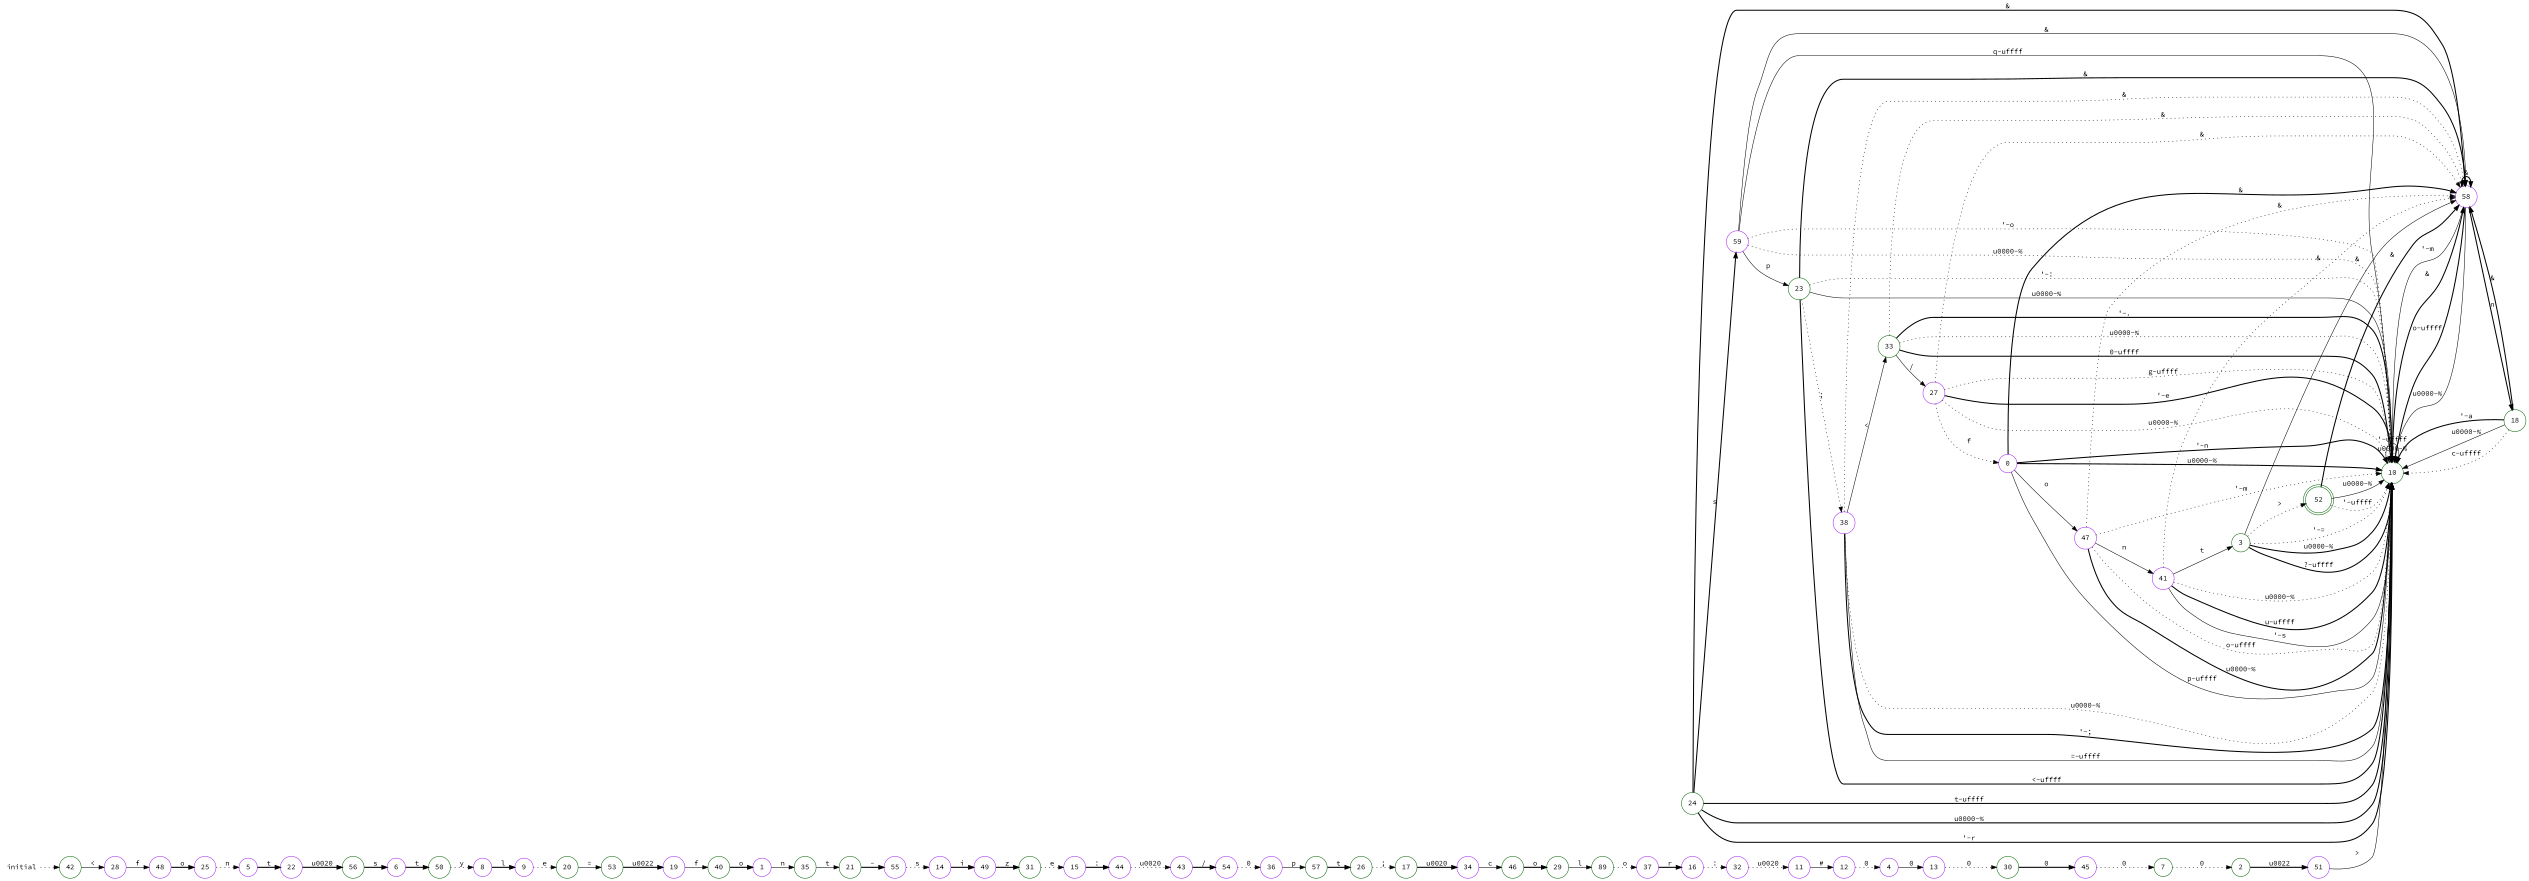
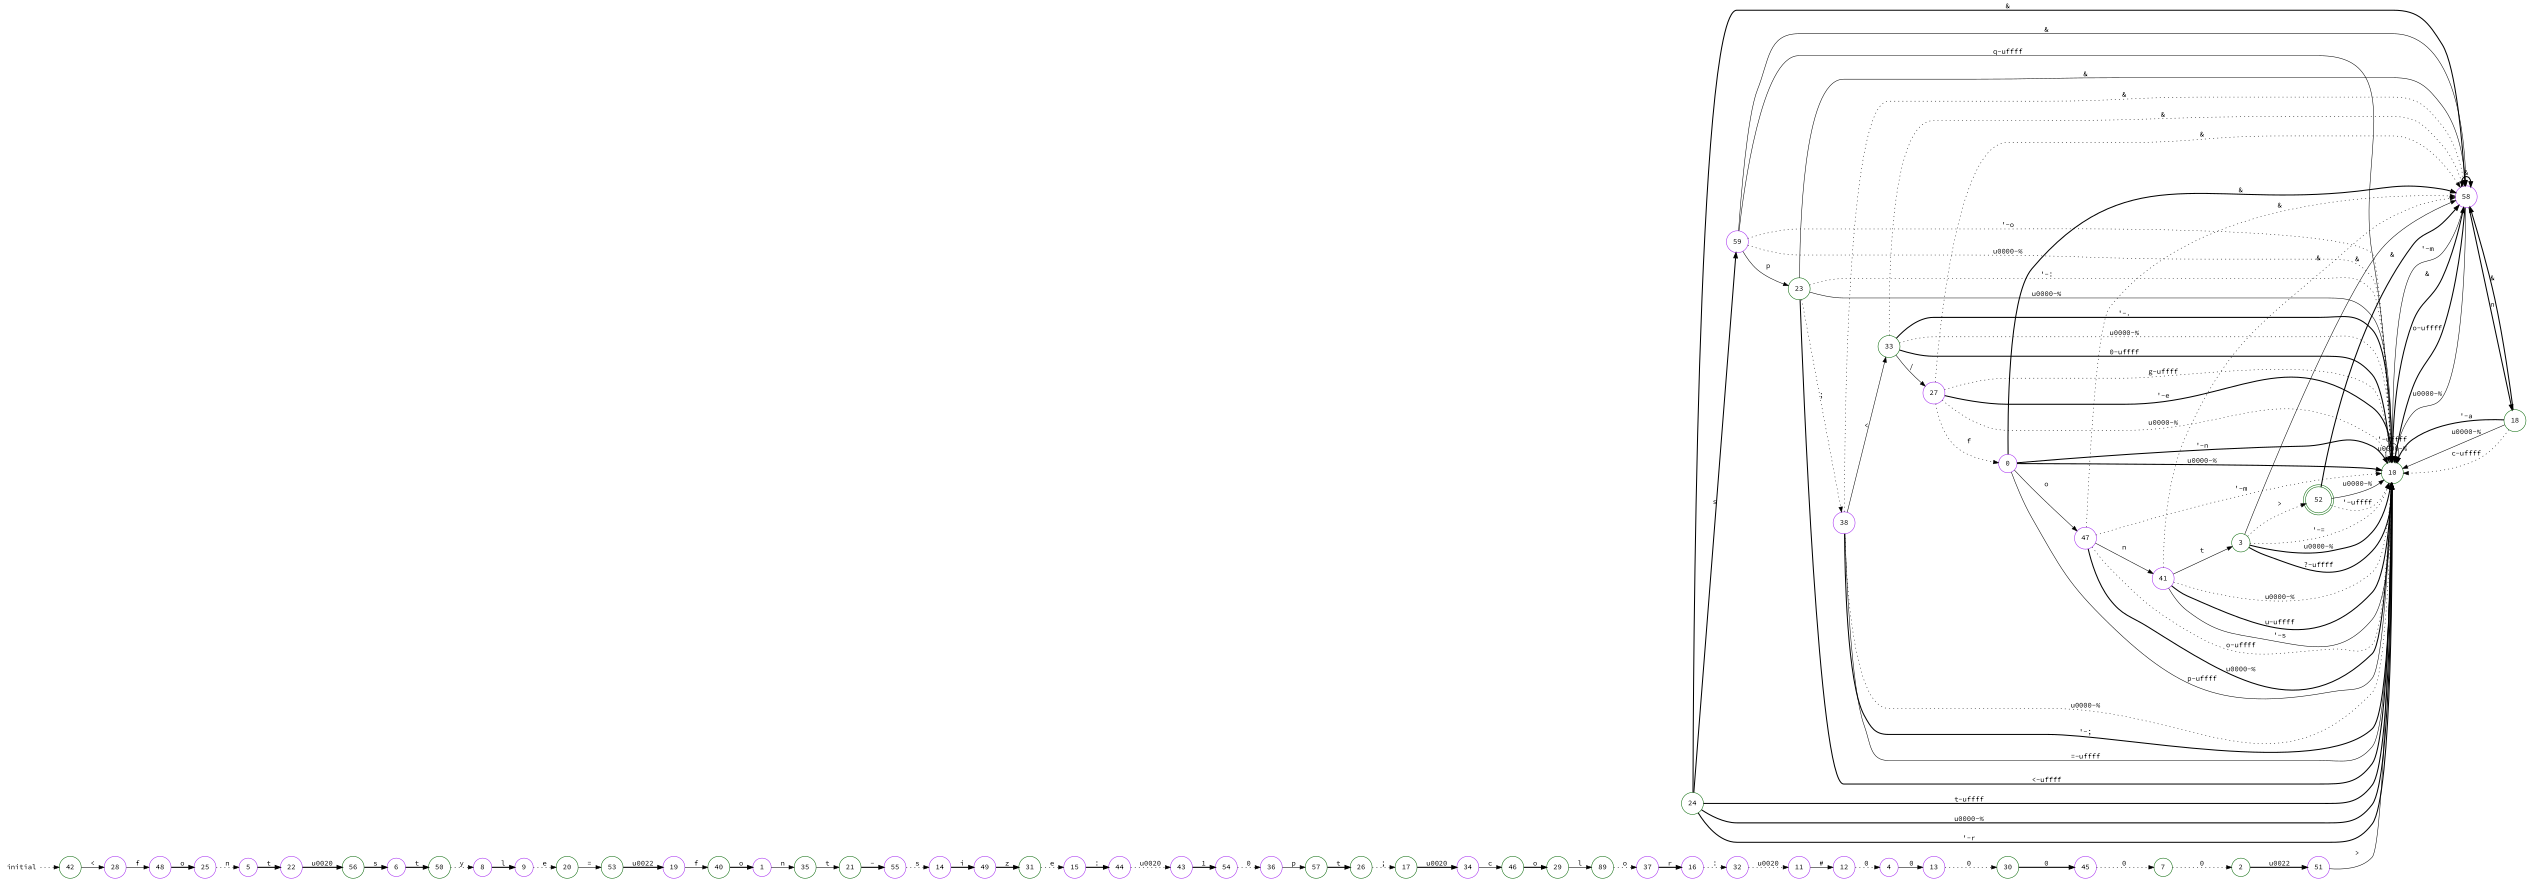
edge "23" -> "58": style bold -> solid
edge "43" -> "54": label "/" -> "1"
